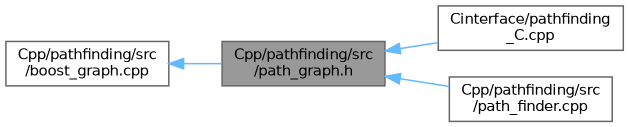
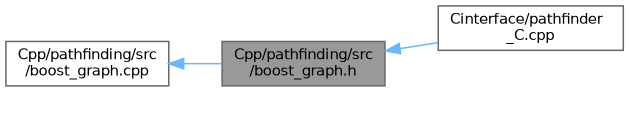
node "Cinterface/pathfinding _C.cpp": label "Cinterface/pathfinding _C.cpp" -> "Cinterface/pathfinder _C.cpp"
node "Cpp/pathfinding/src /path_graph.h": label "Cpp/pathfinding/src /path_graph.h" -> "Cpp/pathfinding/src /boost_graph.h"
node "Cpp/pathfinding/src /path_finder.cpp": removed
